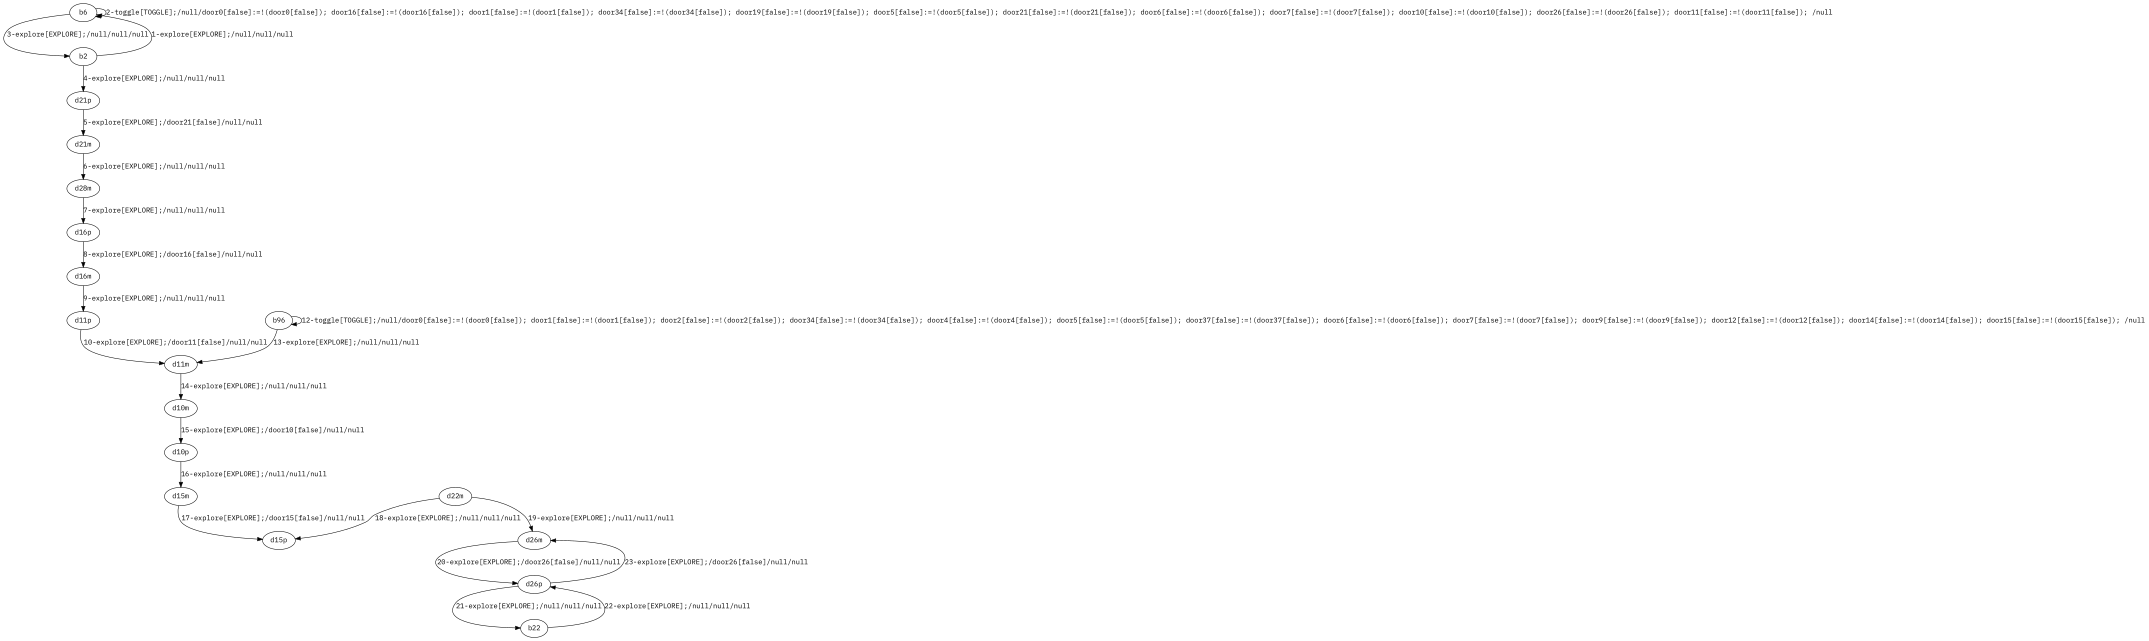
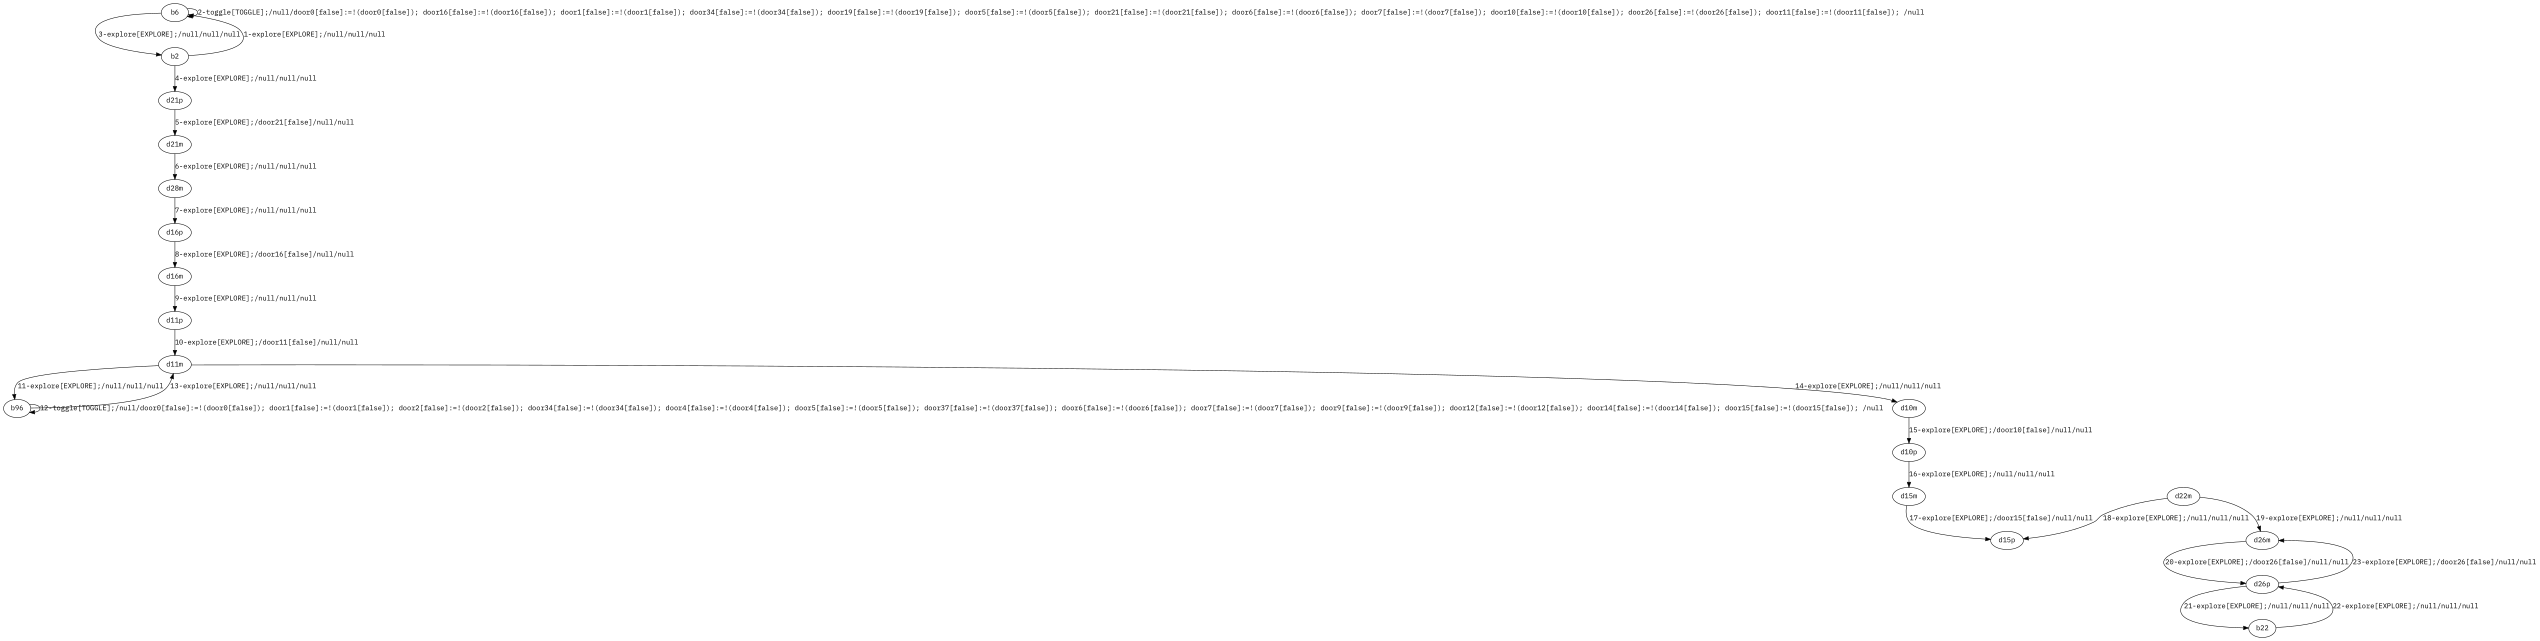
edge "d11m" -> "b96": added, label "11-explore[EXPLORE];/null/null/null"
